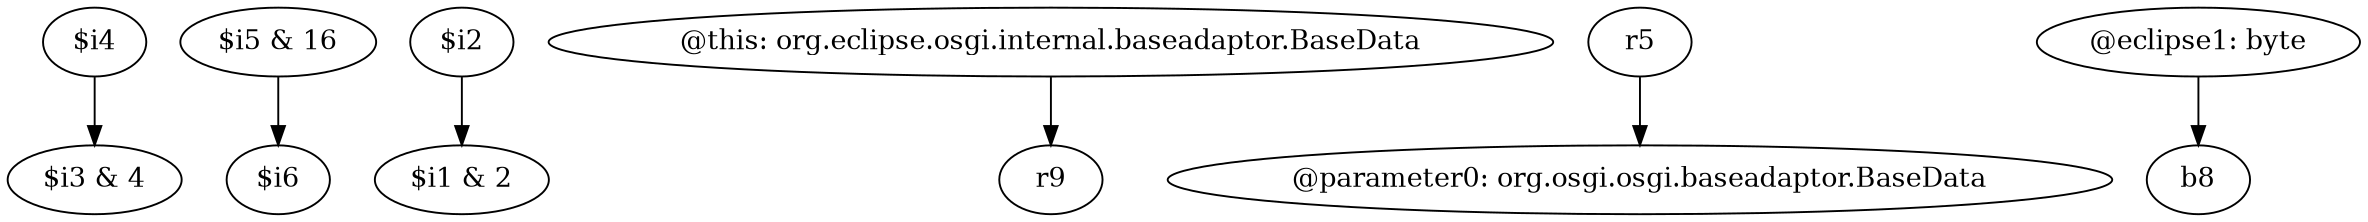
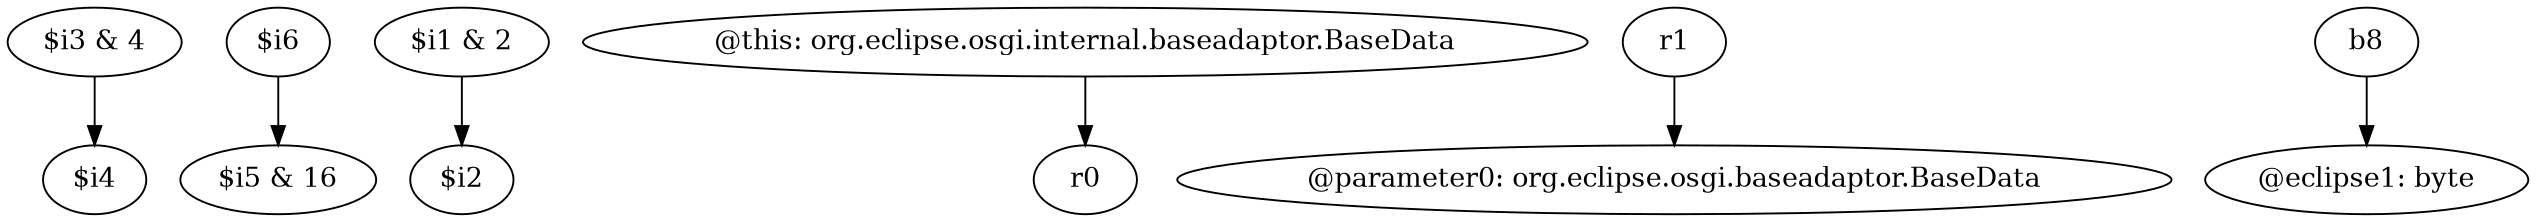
node "r5": label "r5" -> "r1"
edge "$i4" -> "$i3 & 4": reversed
edge "$i5 & 16" -> "$i6": reversed
edge "$i2" -> "$i1 & 2": reversed
edge "@eclipse1: byte" -> "b8": reversed
node "r9": label "r9" -> "r0"
node "@parameter0: org.osgi.osgi.baseadaptor.BaseData": label "@parameter0: org.osgi.osgi.baseadaptor.BaseData" -> "@parameter0: org.eclipse.osgi.baseadaptor.BaseData"
